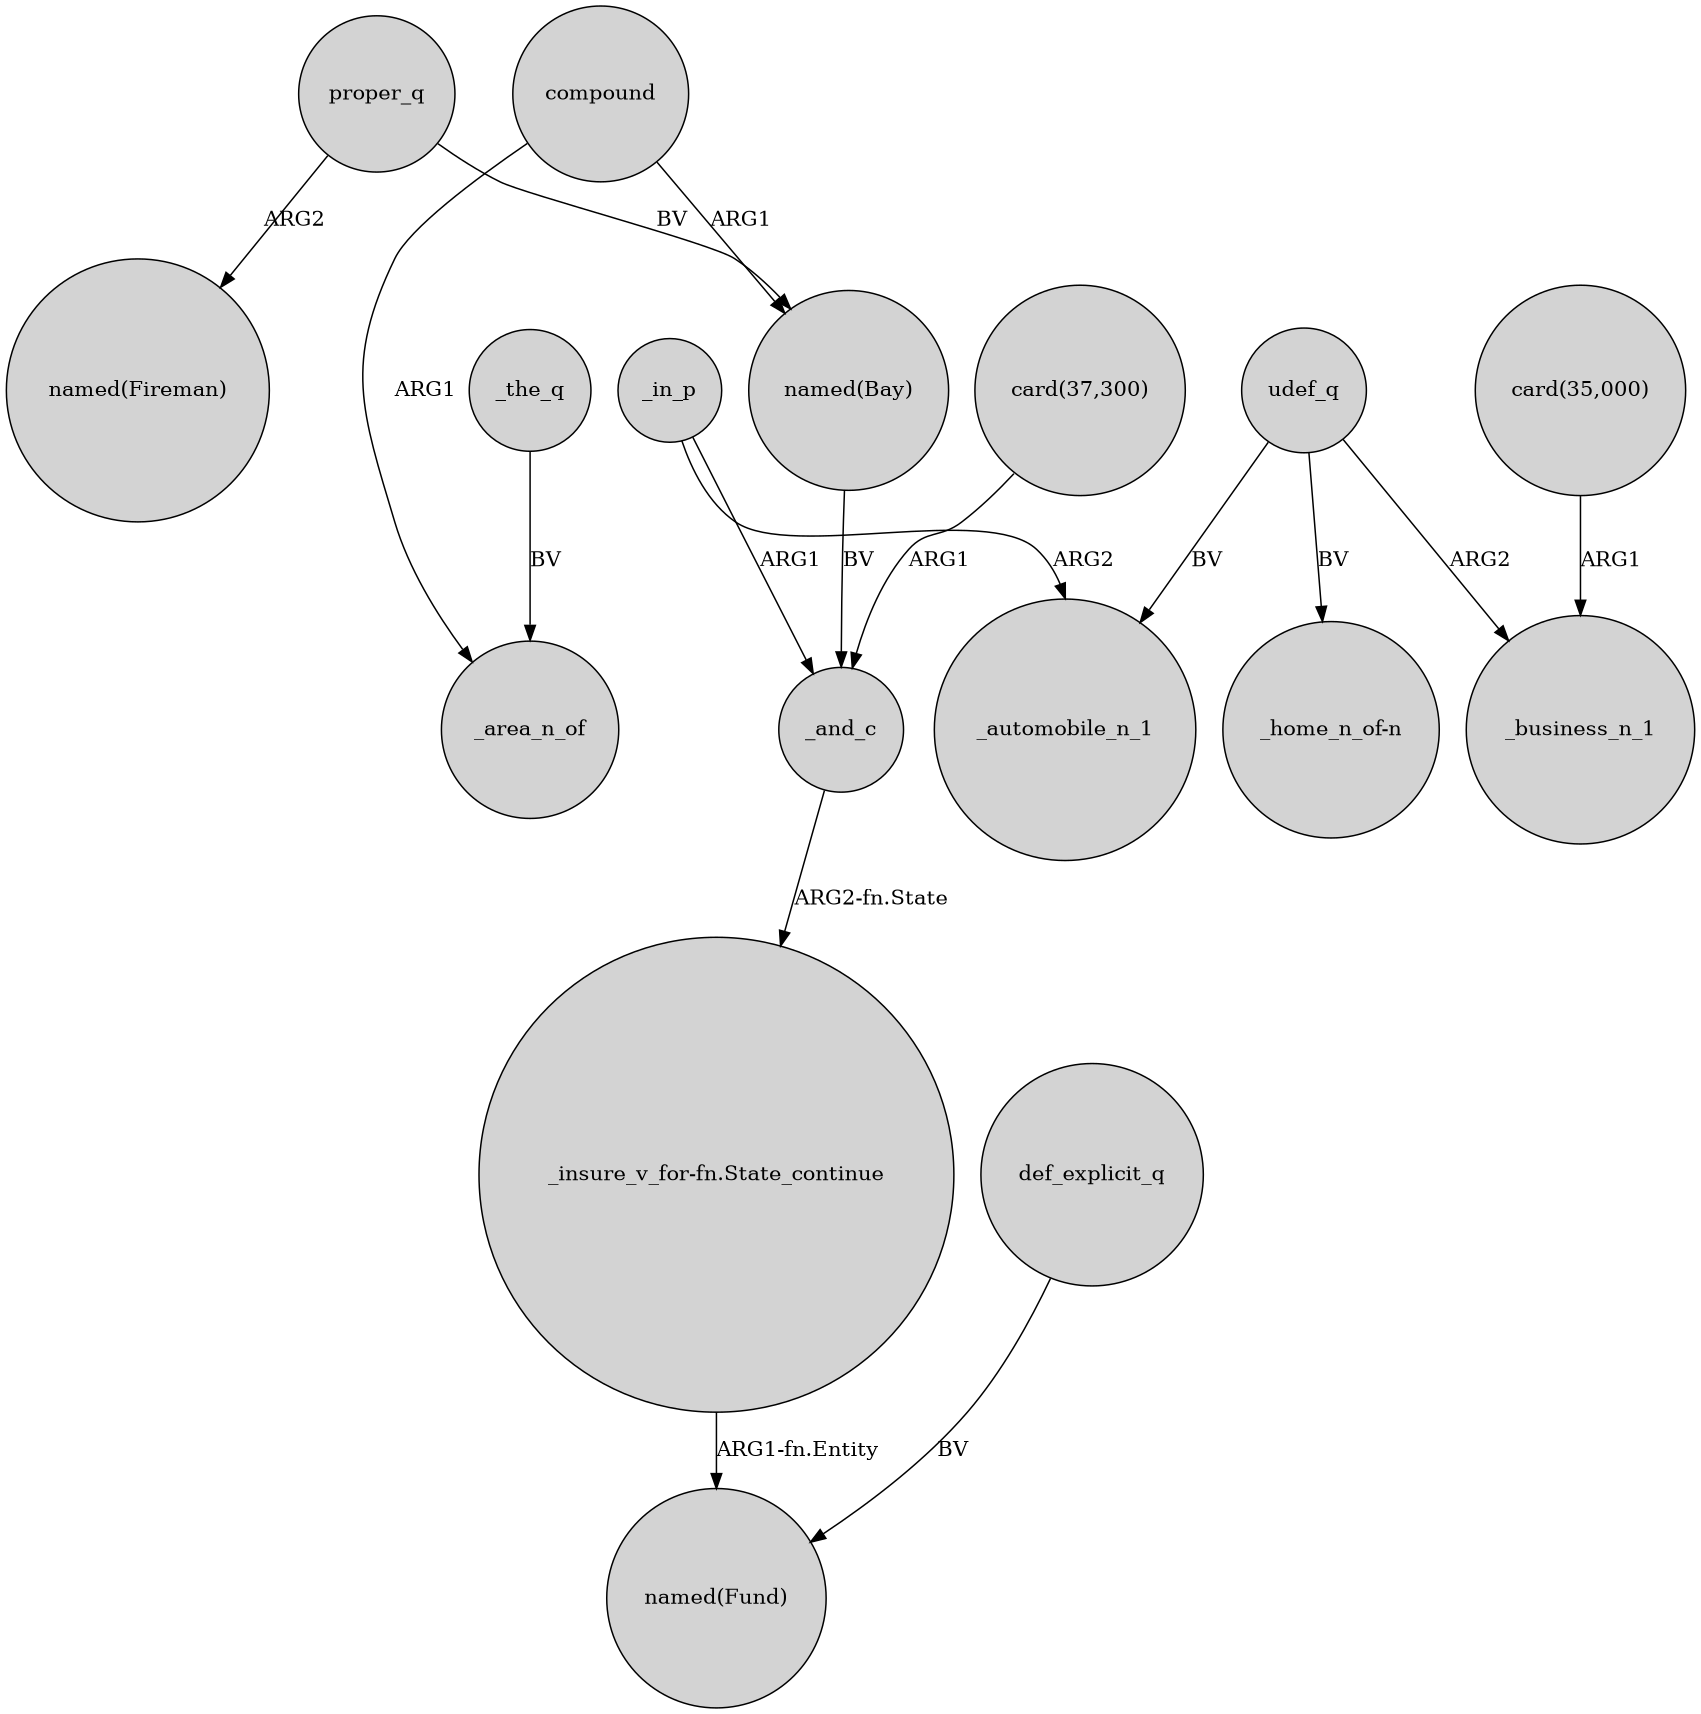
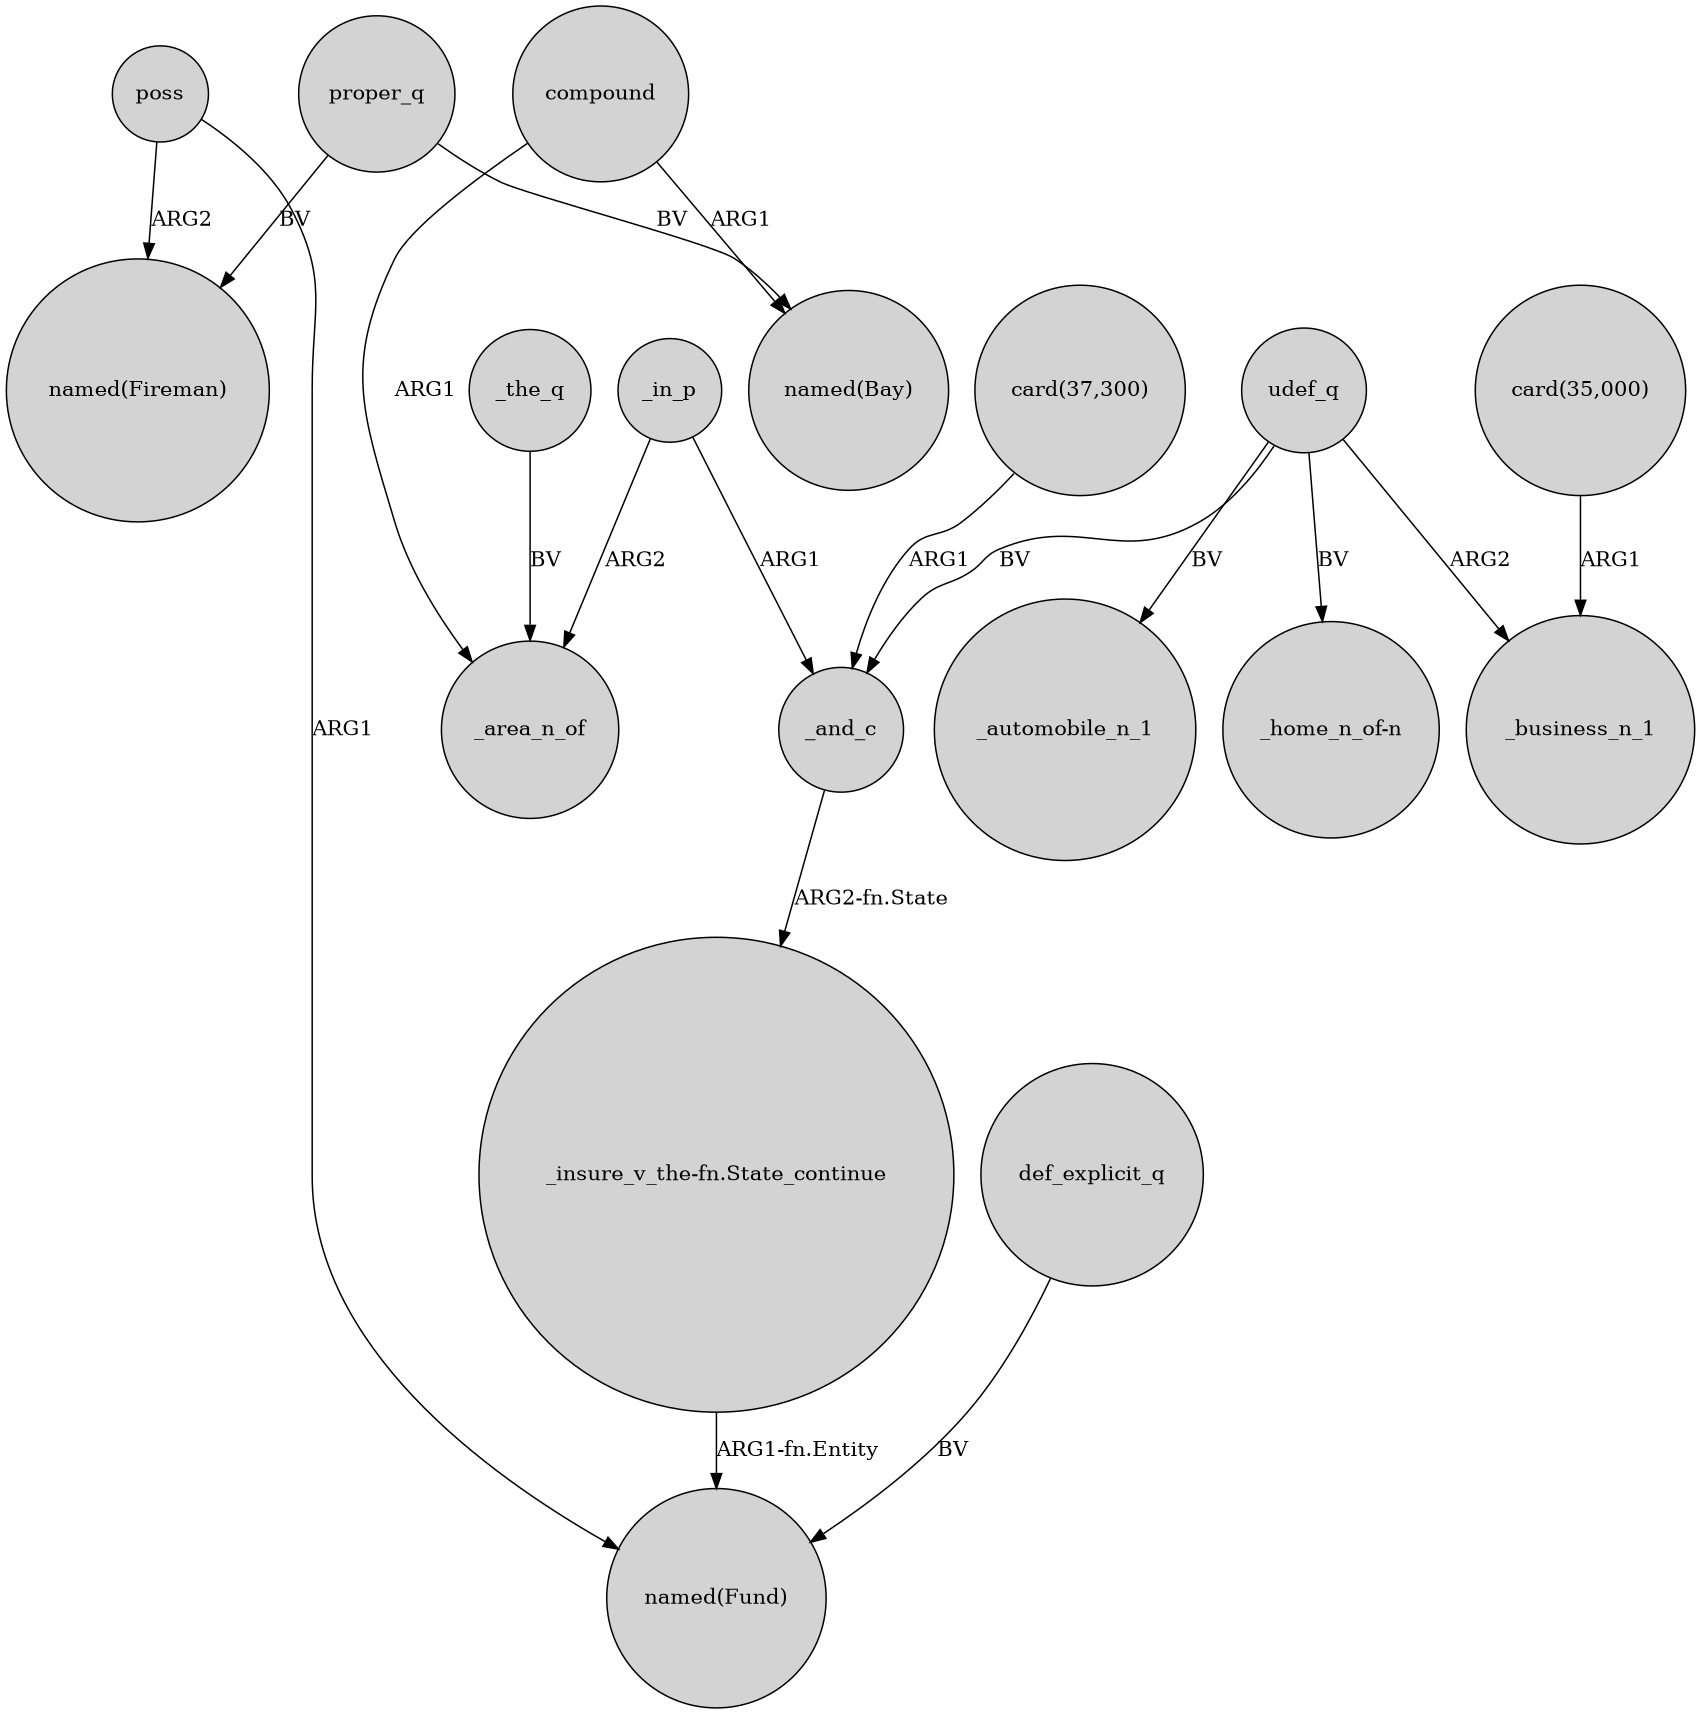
node "poss": added
edge "proper_q" -> "named(Fireman)": label "ARG2" -> "BV"
edge "_in_p" -> "_automobile_n_1": now "_in_p" -> "_area_n_of"
edge "named(Bay)" -> "_and_c": now "udef_q" -> "_and_c"
node "_insure_v_for-fn.State_continue": label "_insure_v_for-fn.State_continue" -> "_insure_v_the-fn.State_continue"
